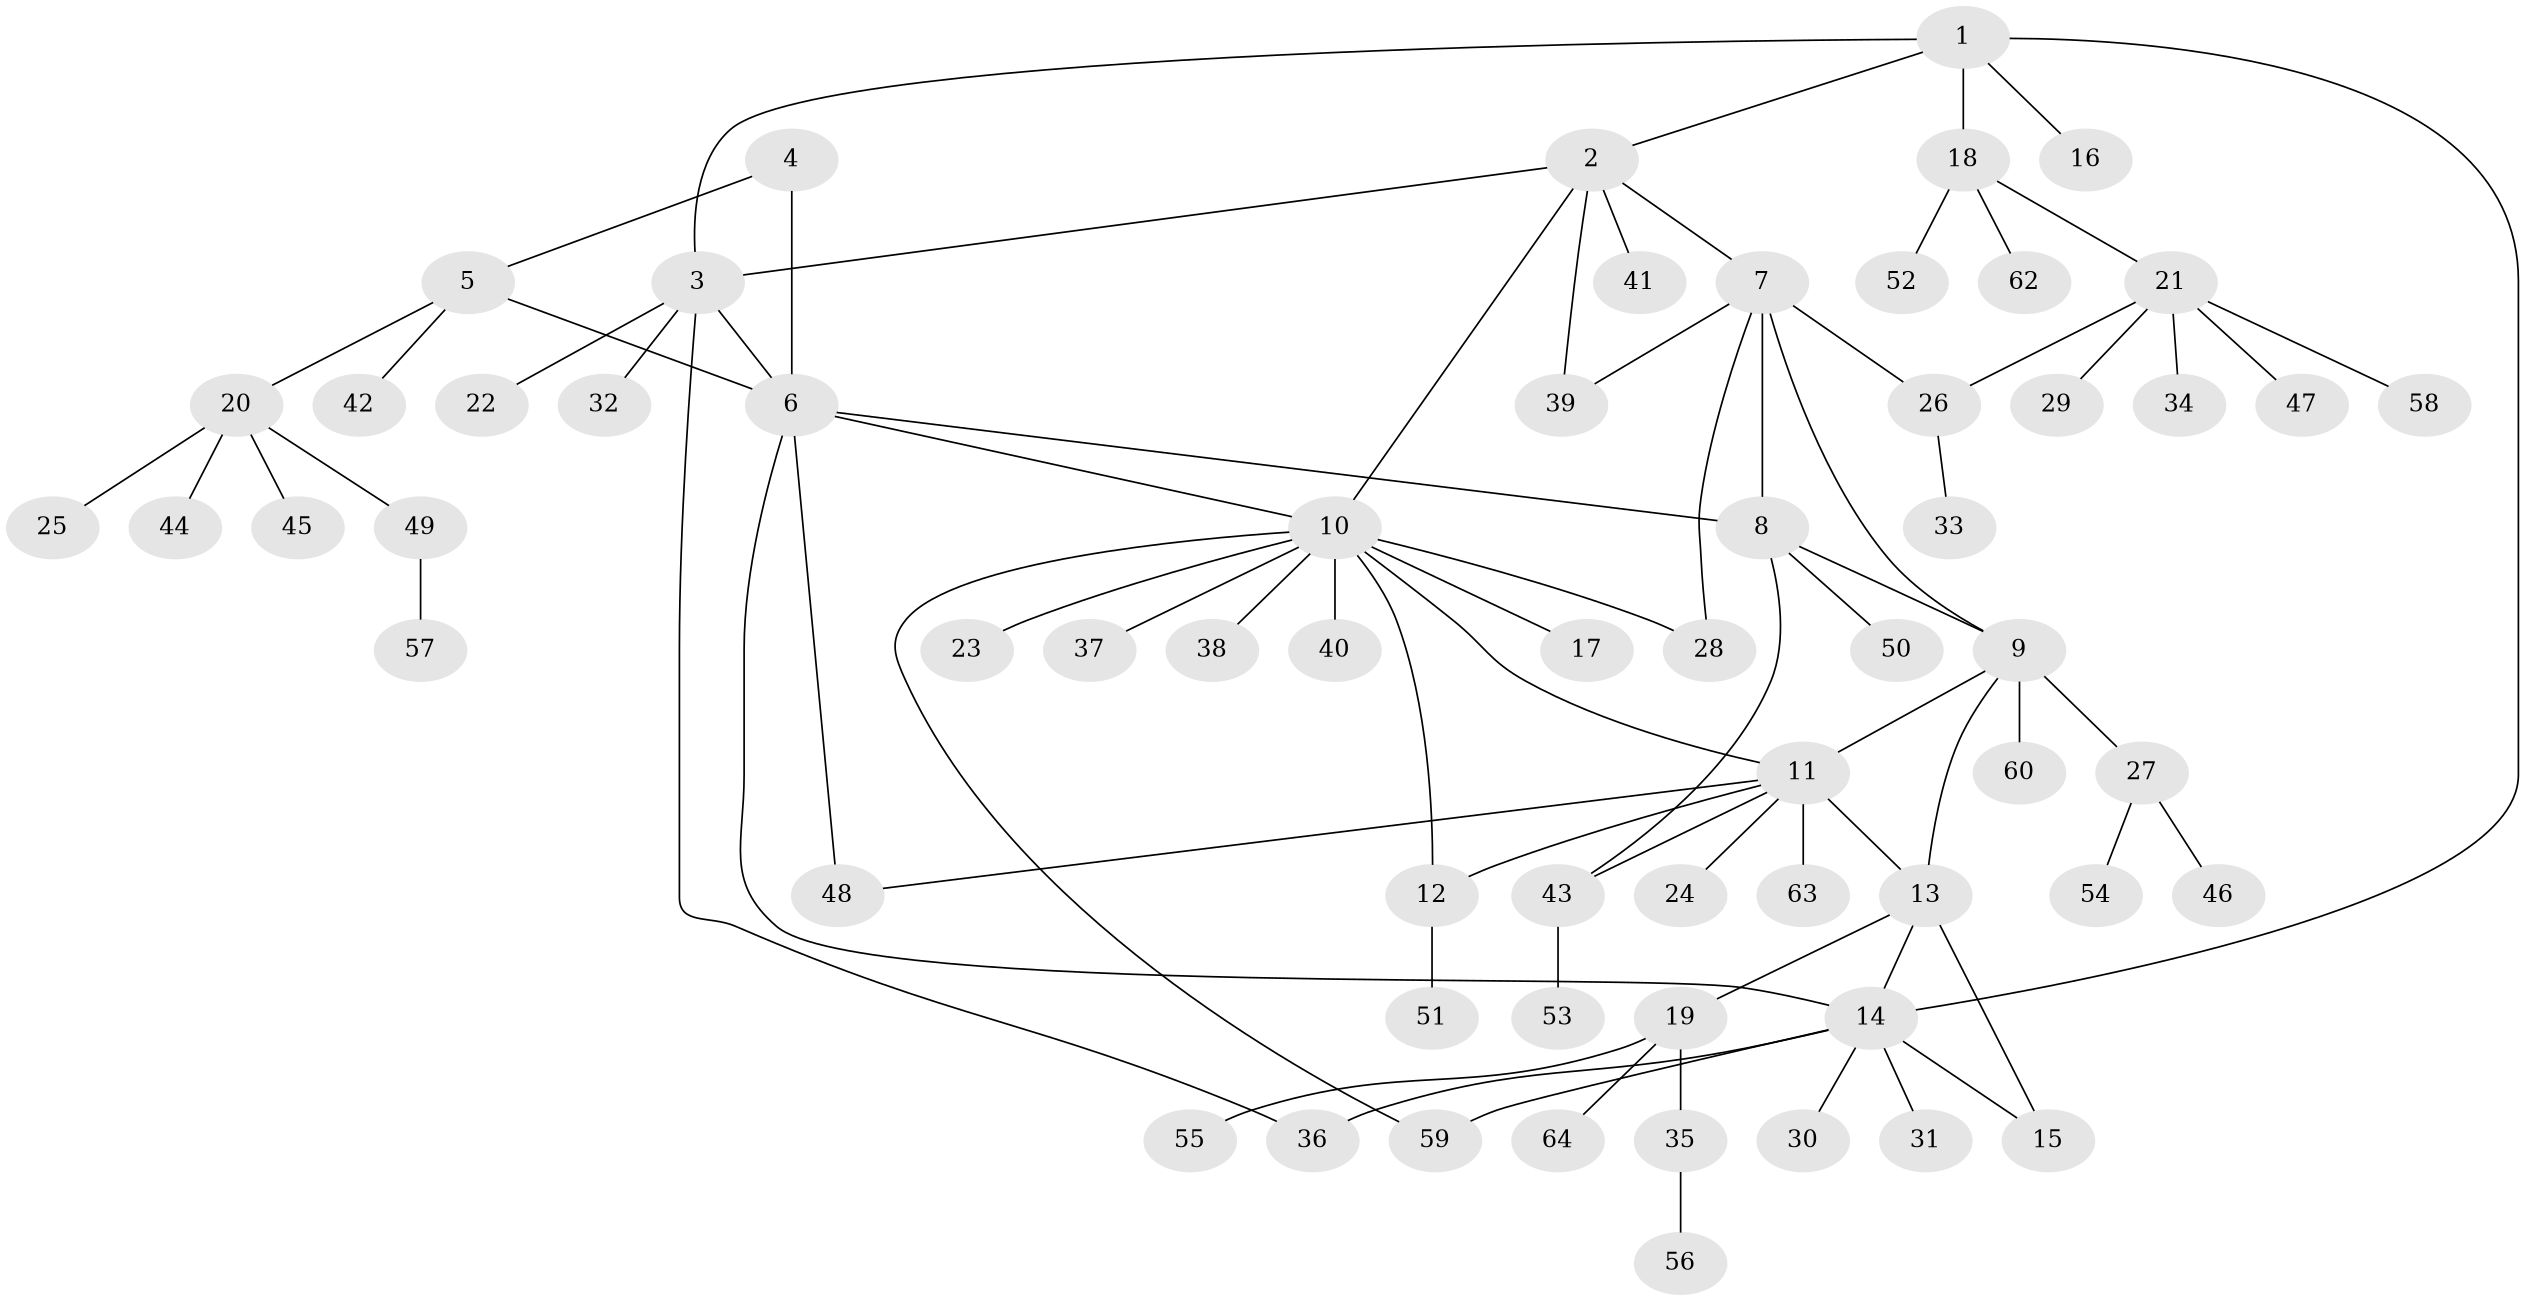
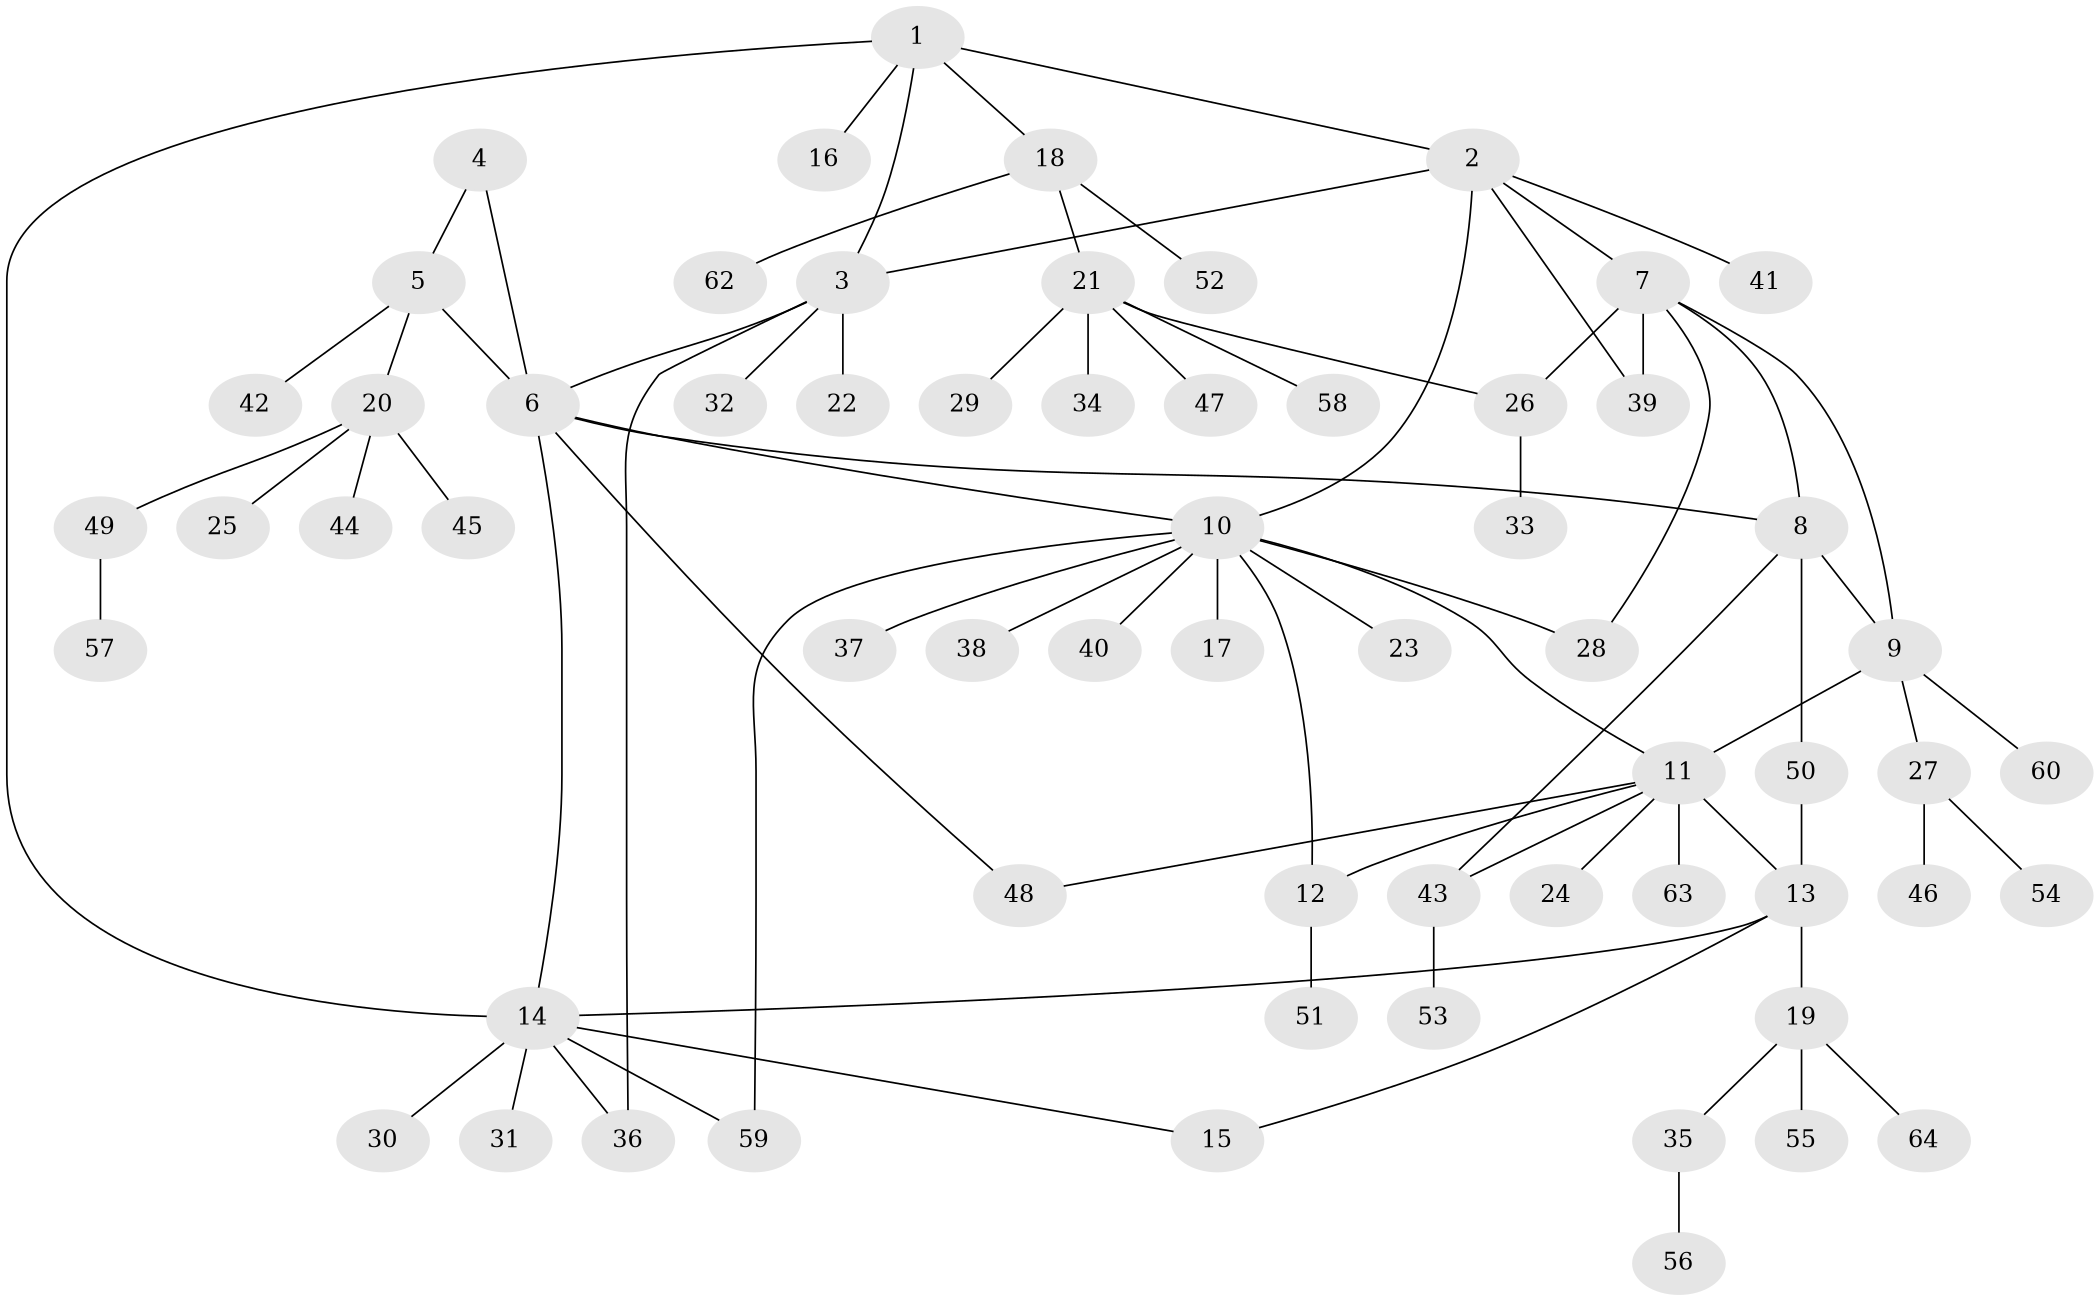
edge "9" -- "13": now "50" -- "13"
